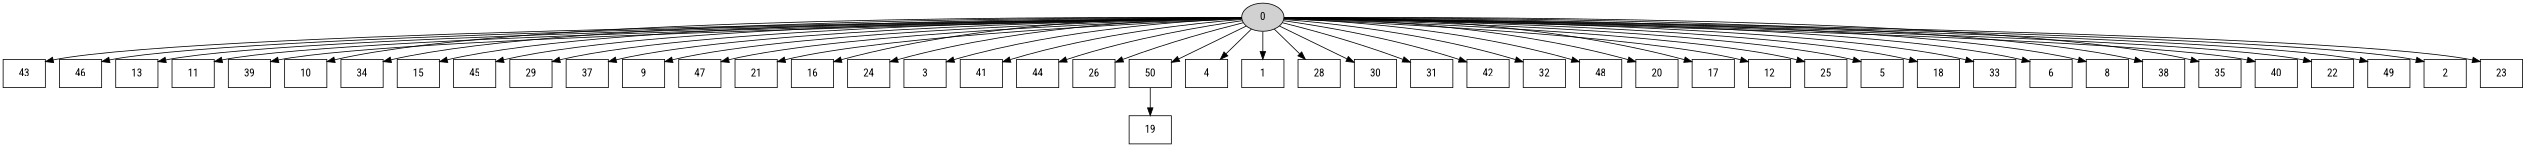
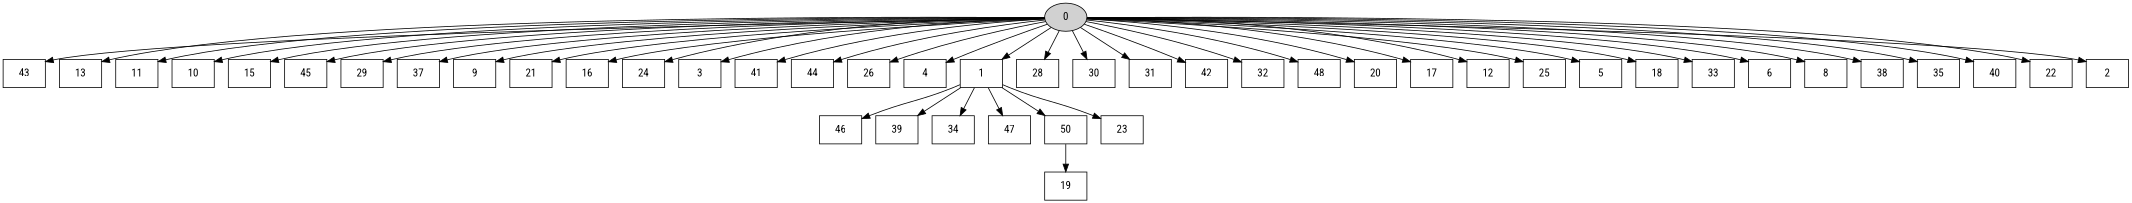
edge "0" -> "34": now "1" -> "34"
edge "0" -> "23": now "1" -> "23"
edge "0" -> "46": now "1" -> "46"
edge "0" -> "39": now "1" -> "39"
edge "0" -> "47": now "1" -> "47"
edge "0" -> "50": now "1" -> "50"
node "49": removed
